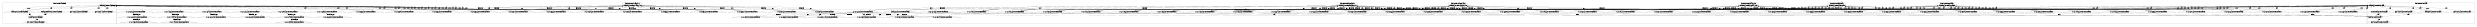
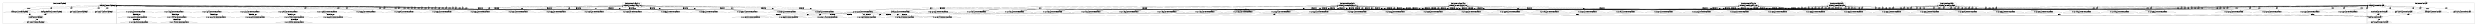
node "10.1.80.1:52178#ServerID_OuterContainerID": removed
